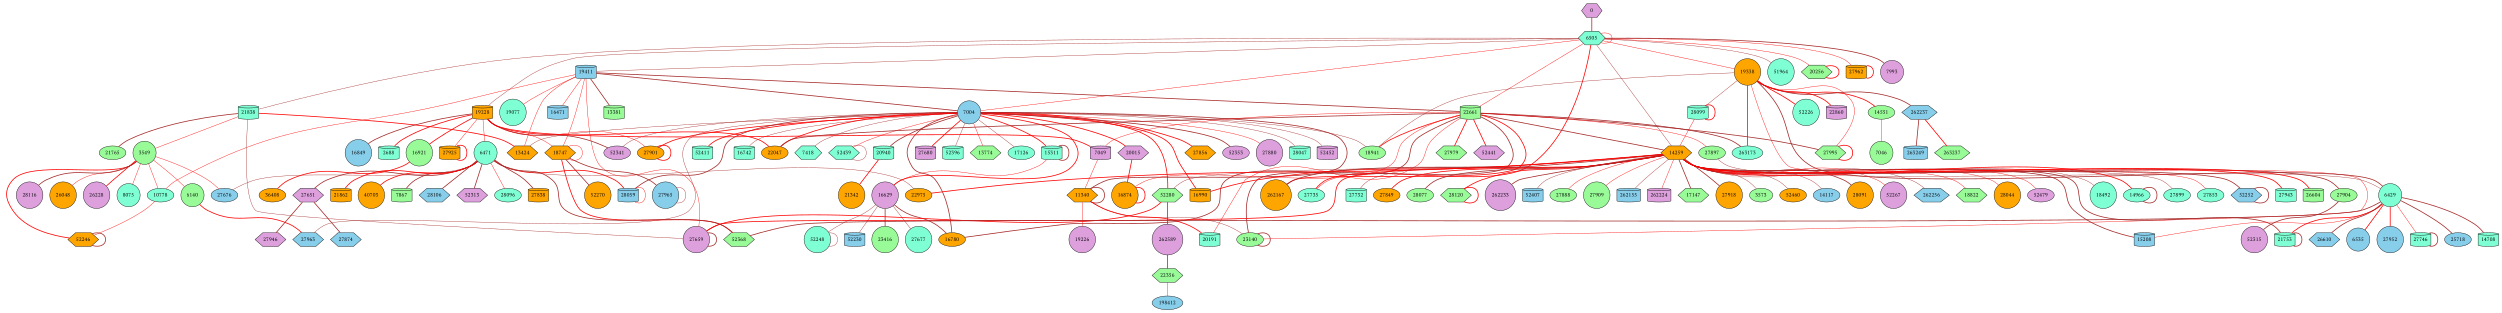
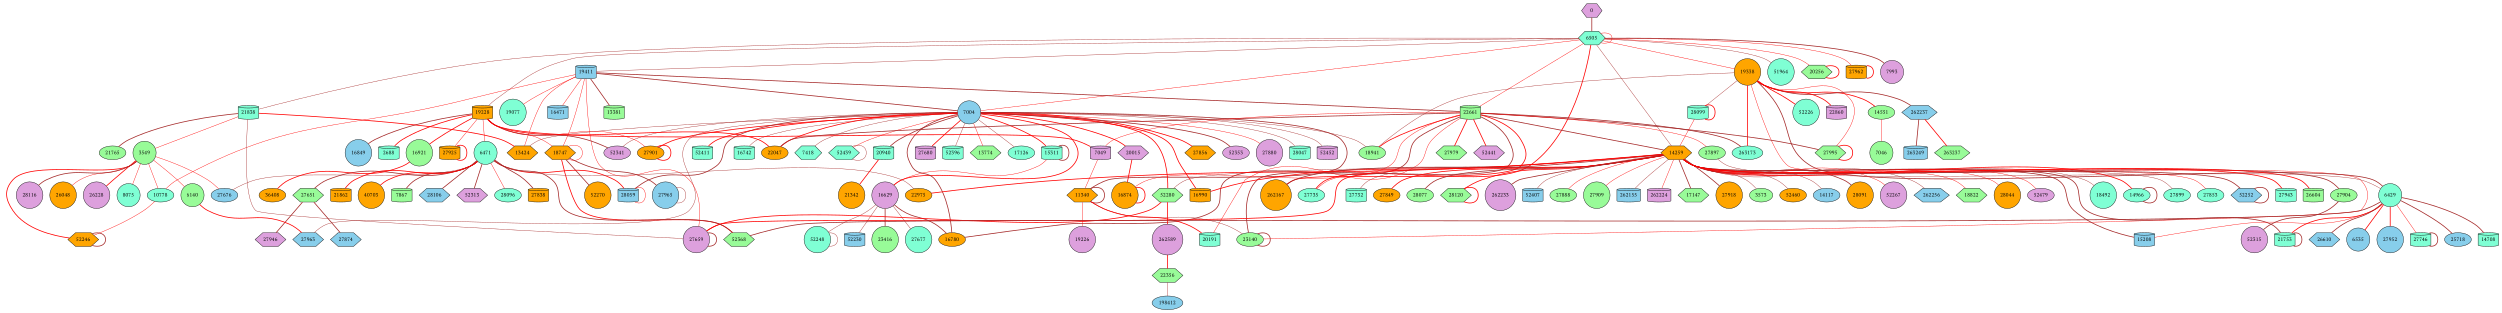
node "27651": fillcolor plum -> palegreen
